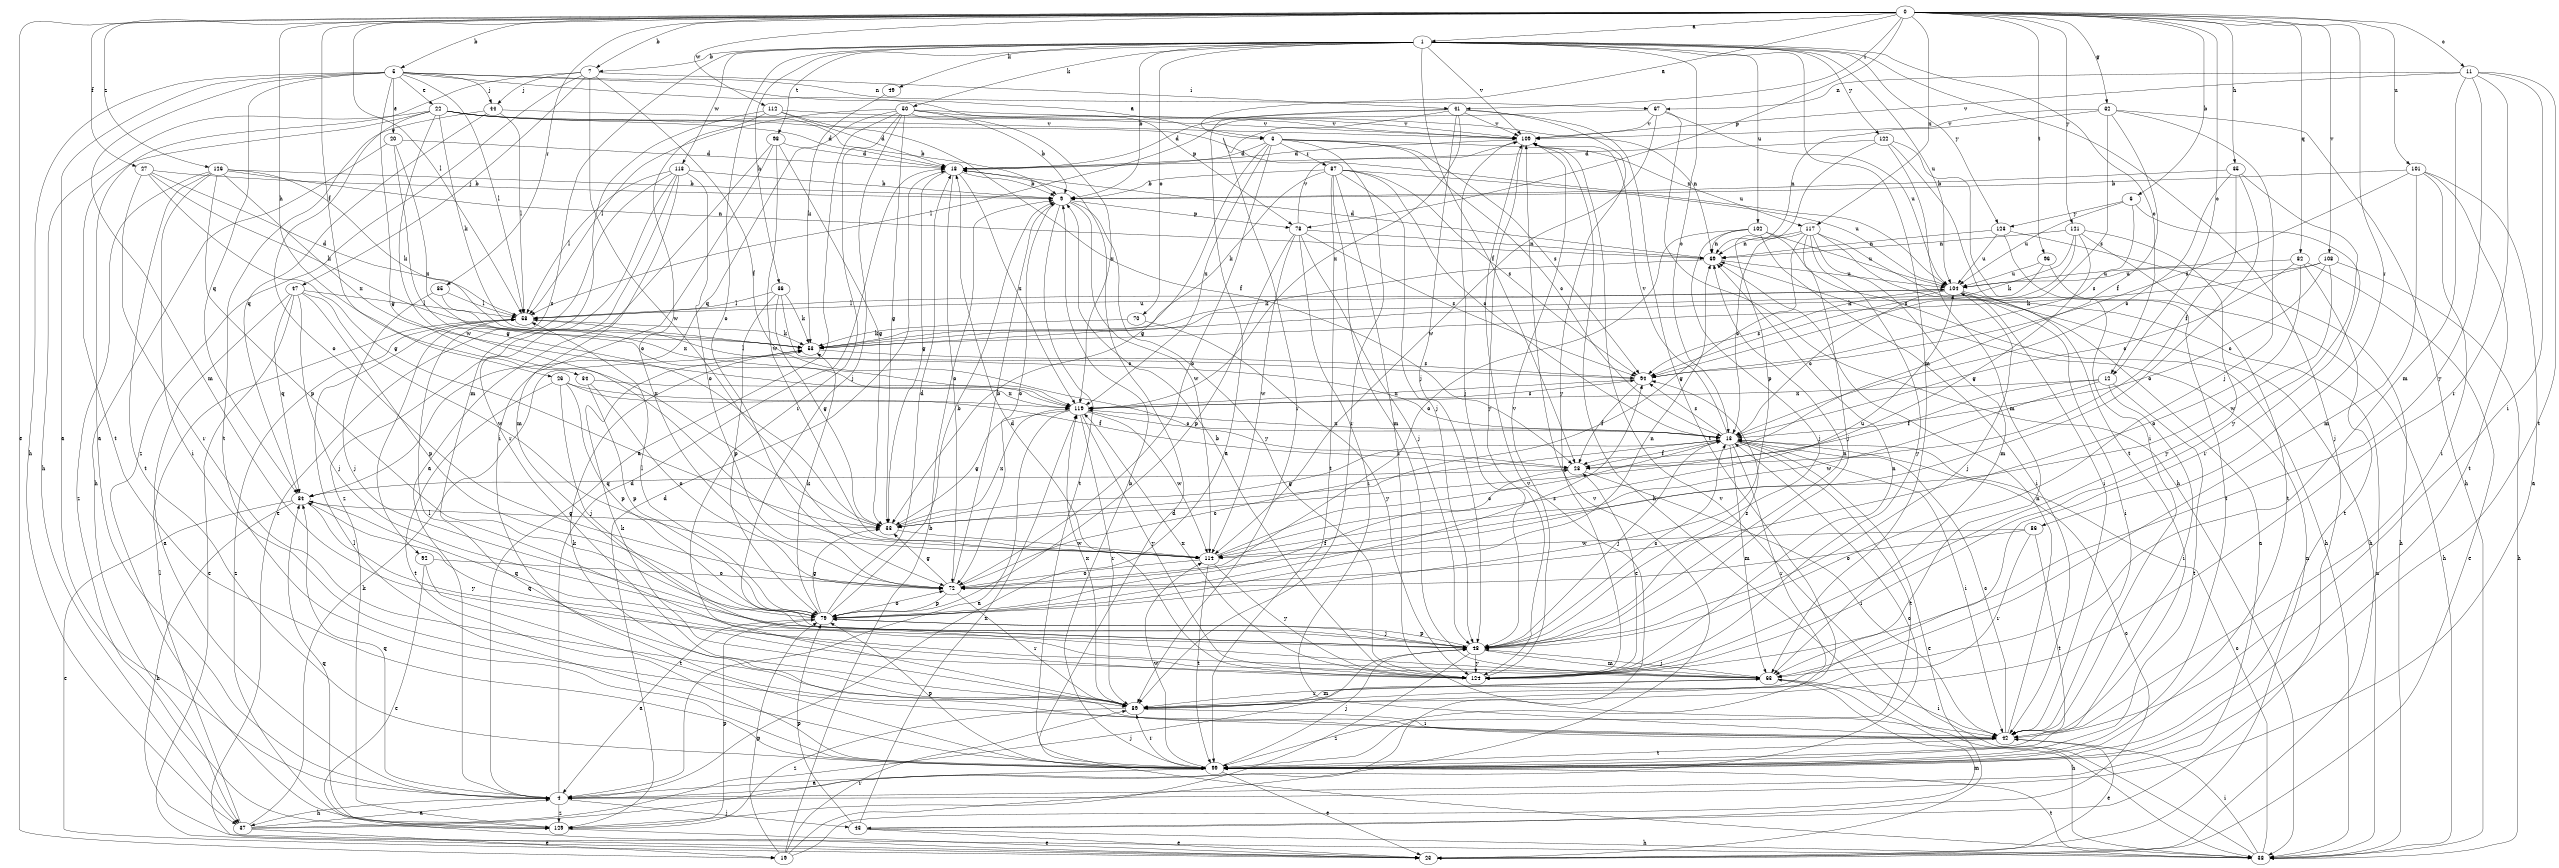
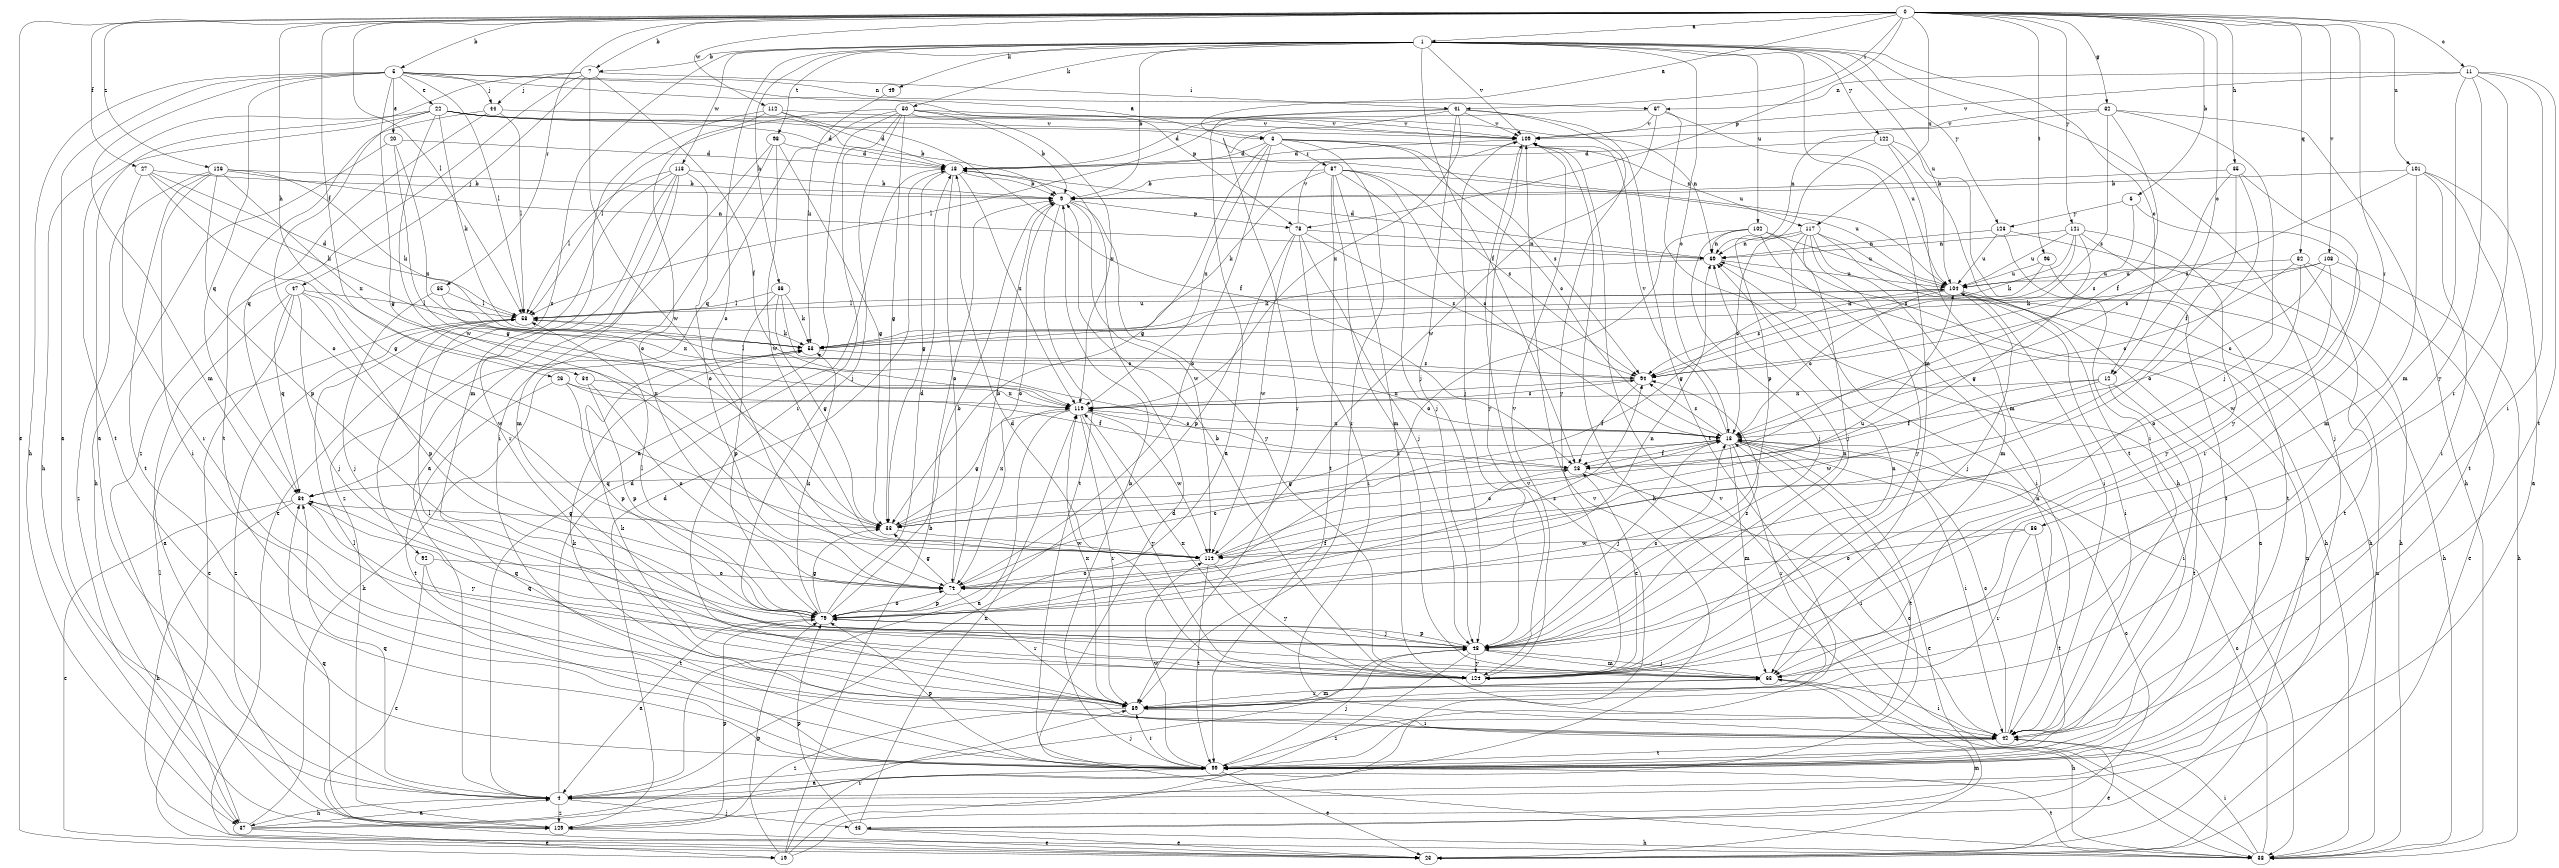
edge "6" -> "104": now "121" -> "104"
node "70": removed
edge "26" -> "48": removed, label "j"
node "72": label "72" -> "74"
